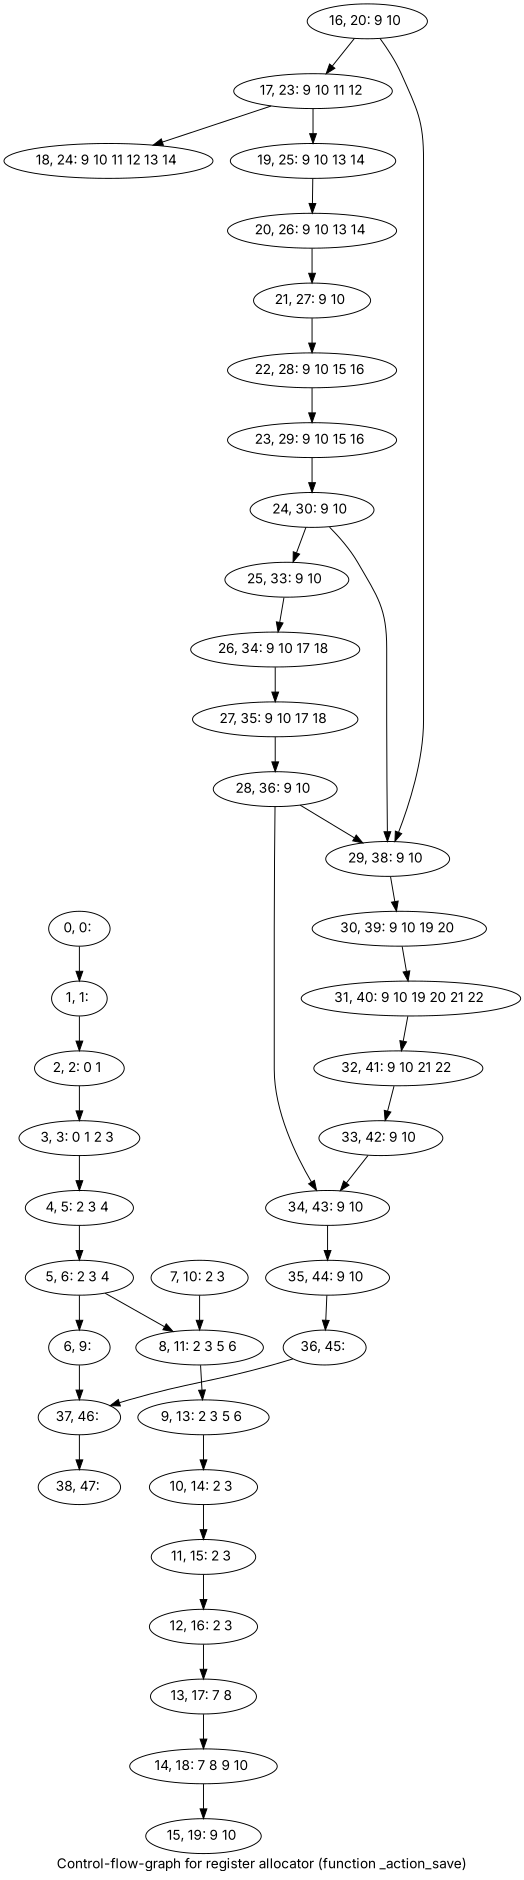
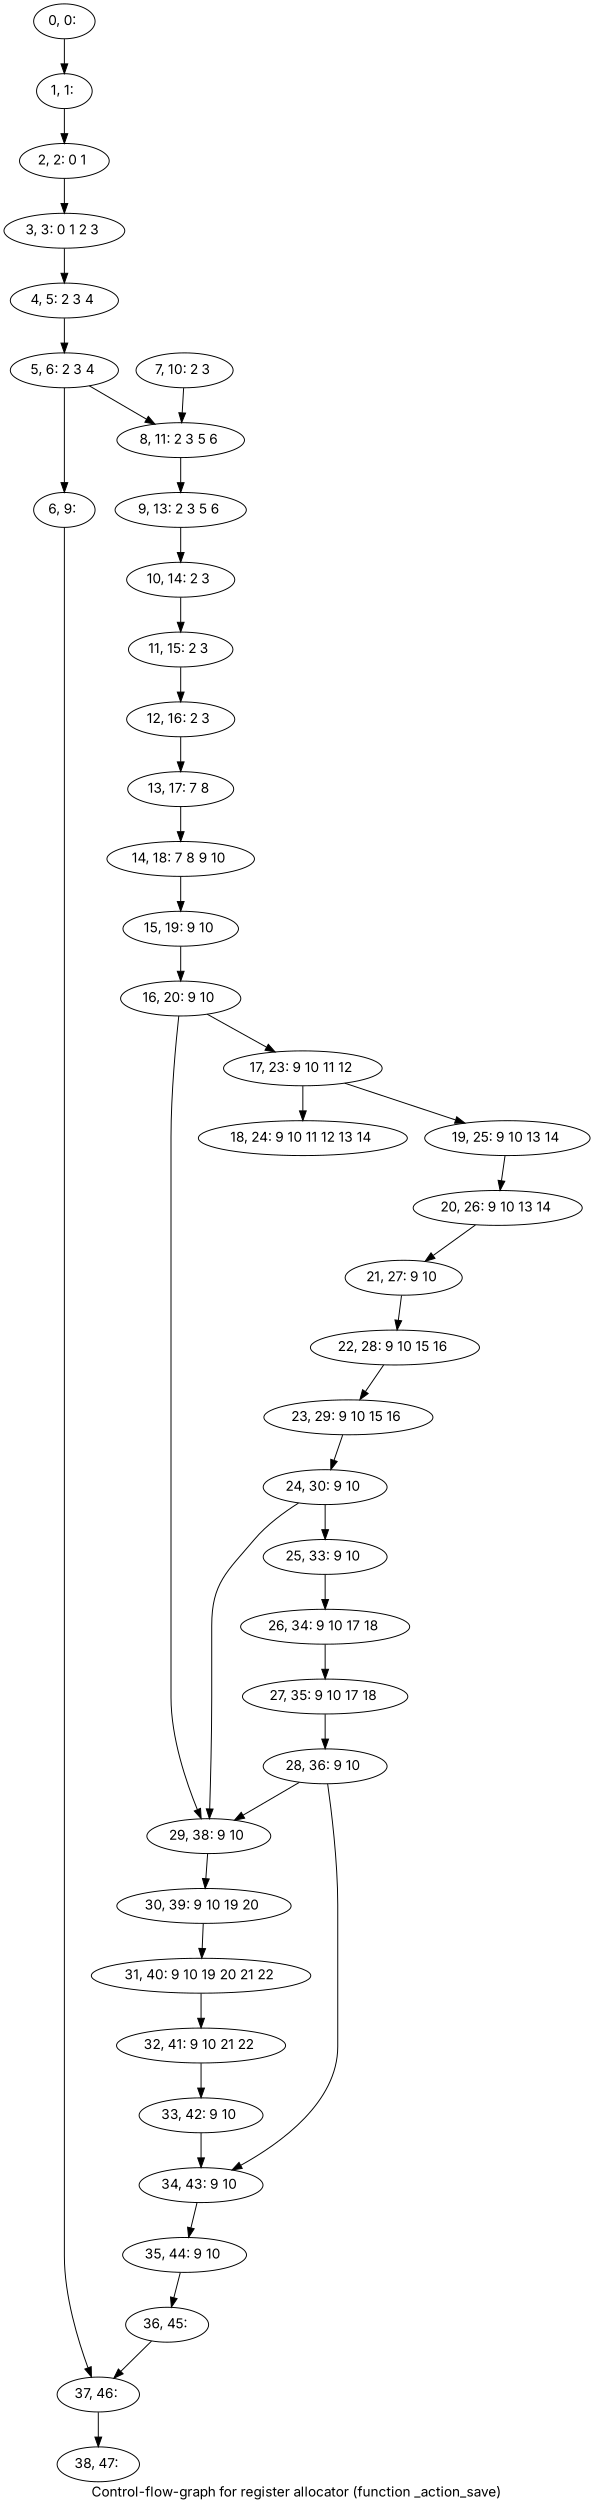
edge "15, 19: 9 10" -> "16, 20: 9 10": added
